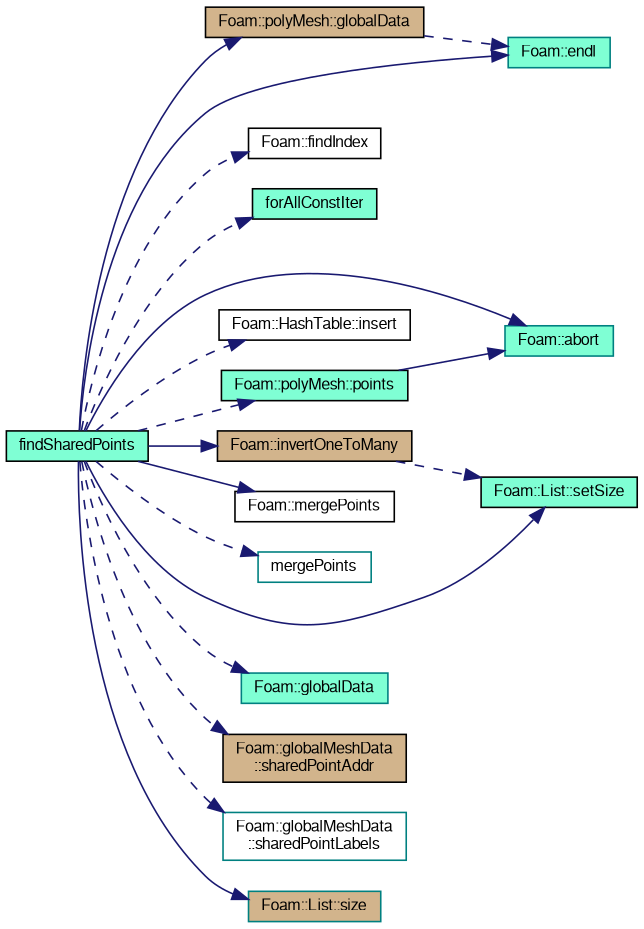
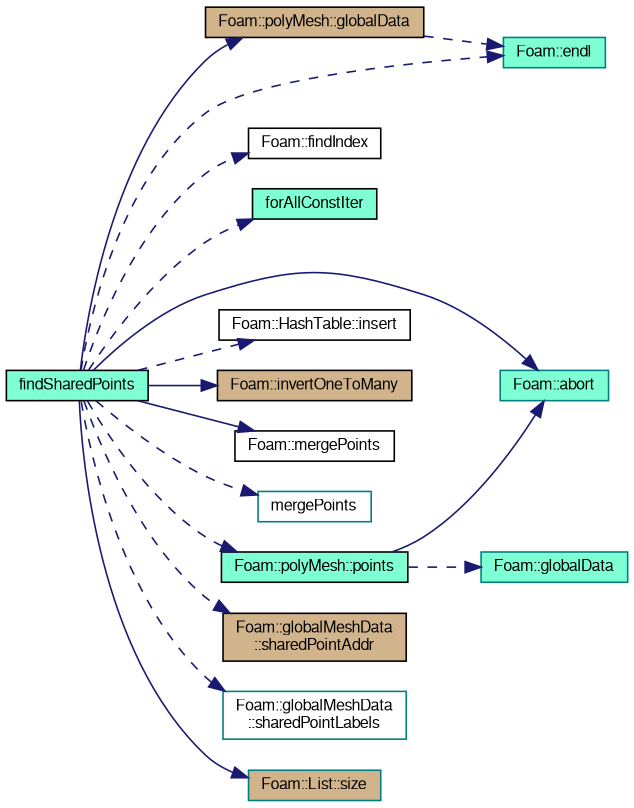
edge "findSharedPoints" -> "Foam::endl": style solid -> dashed
node "Foam::List::setSize": removed
edge "findSharedPoints" -> "Foam::globalData": now "Foam::polyMesh::points" -> "Foam::globalData"
